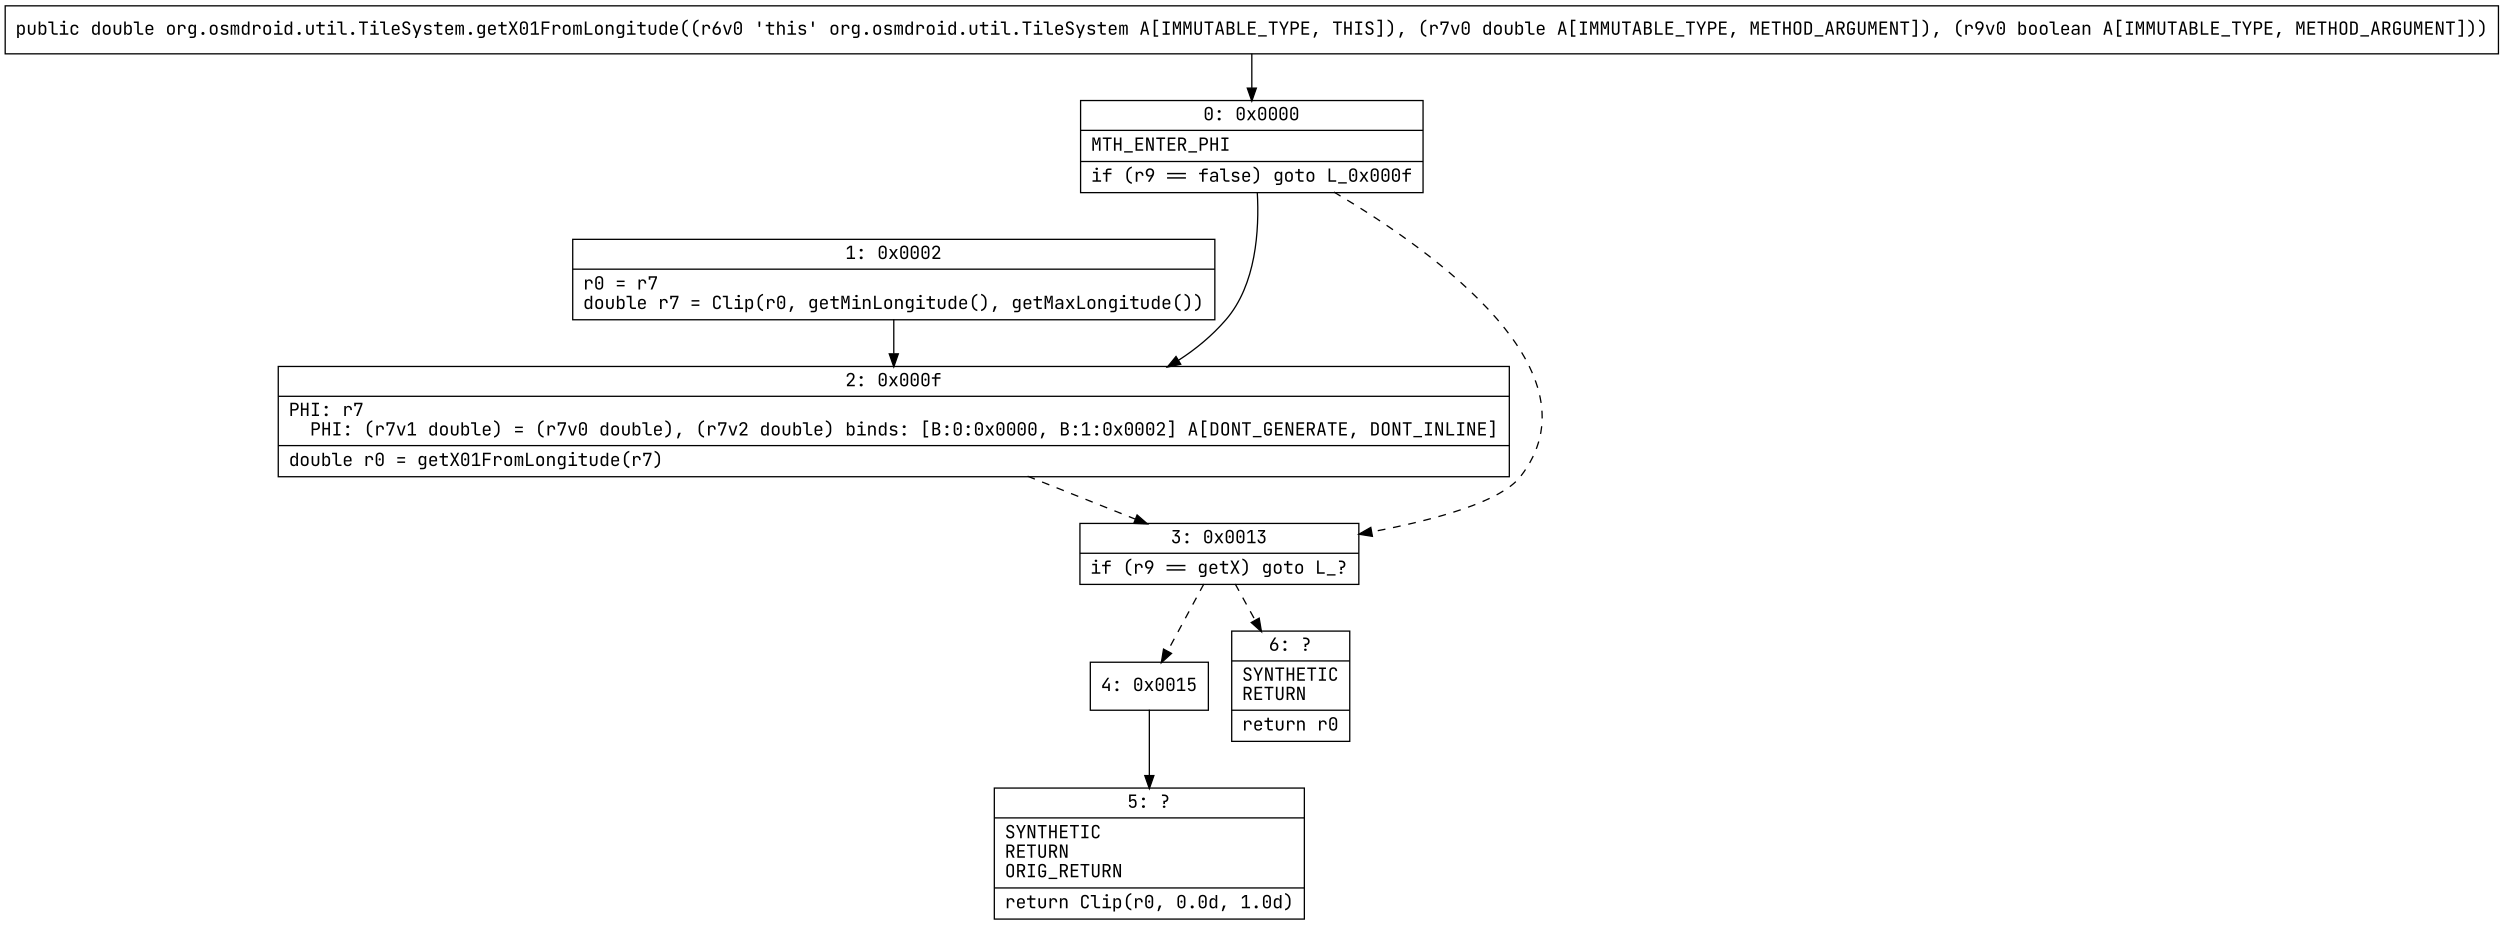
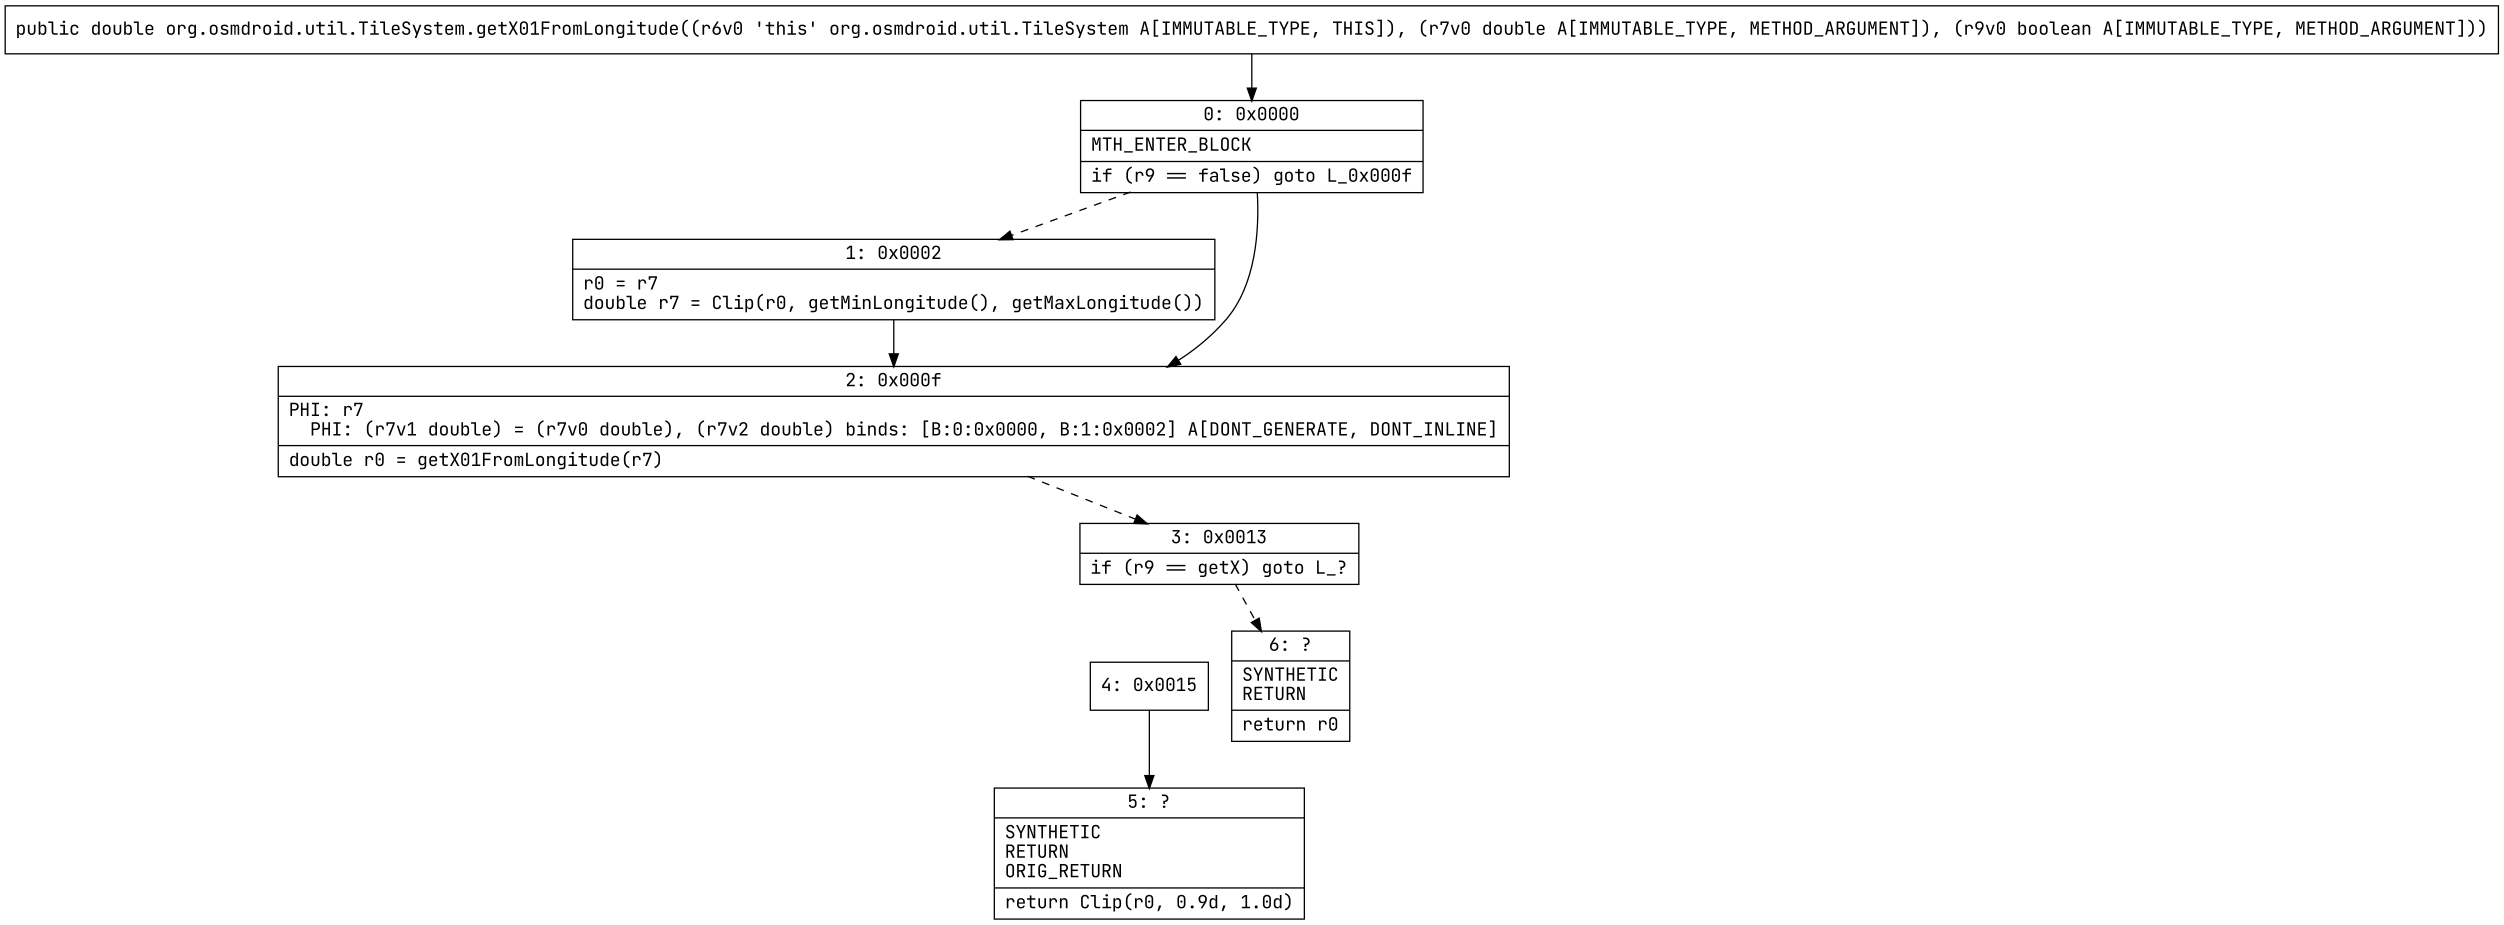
node "0: 0x0000": text "MTH_ENTER_PHI" -> "MTH_ENTER_BLOCK"
edge "0: 0x0000" -> "3: 0x0013": now "0: 0x0000" -> "1: 0x0002"
edge "3: 0x0013" -> "4: 0x0015": removed
node "5: ?": text "return Clip(r0, 0.0d, 1.0d)" -> "return Clip(r0, 0.9d, 1.0d)"
